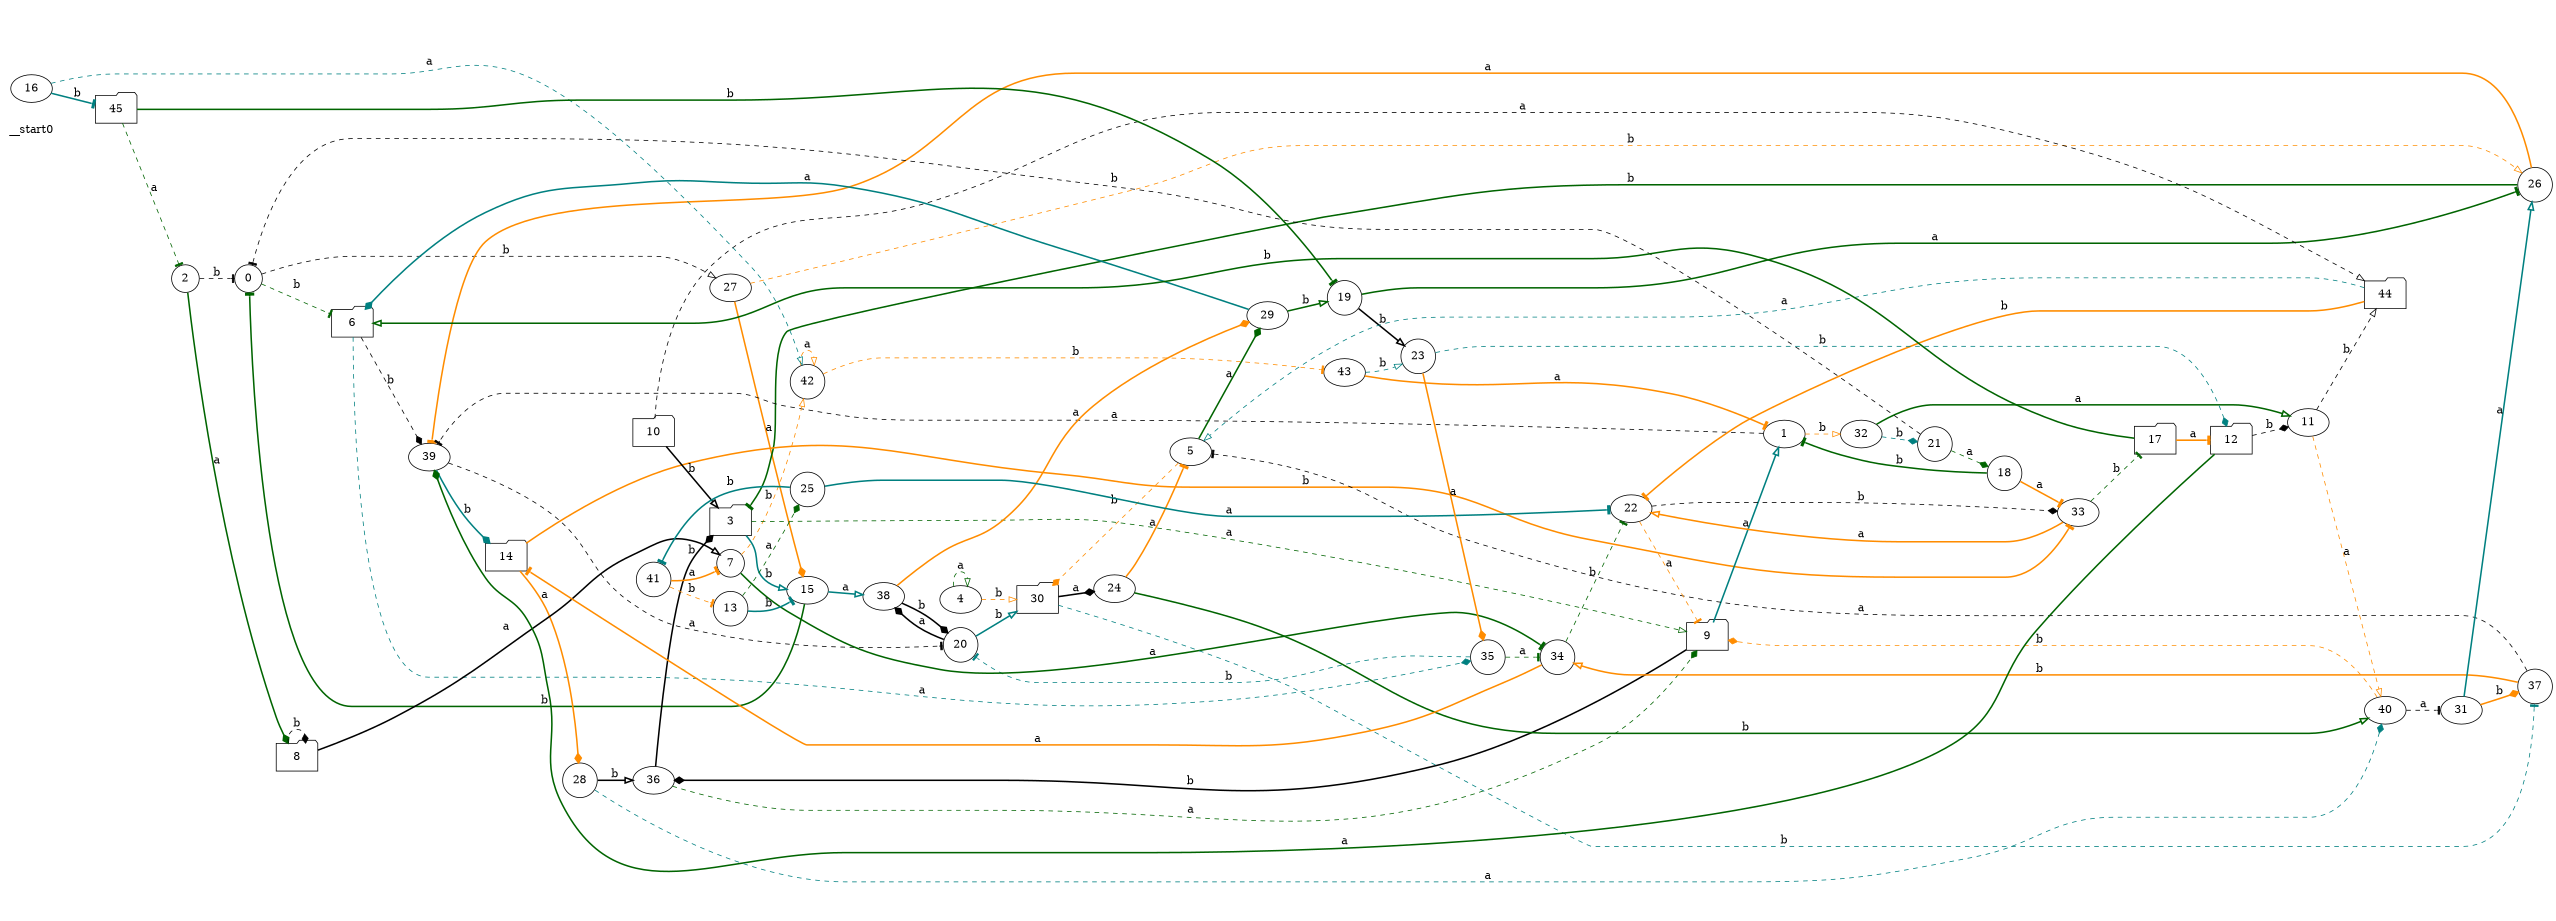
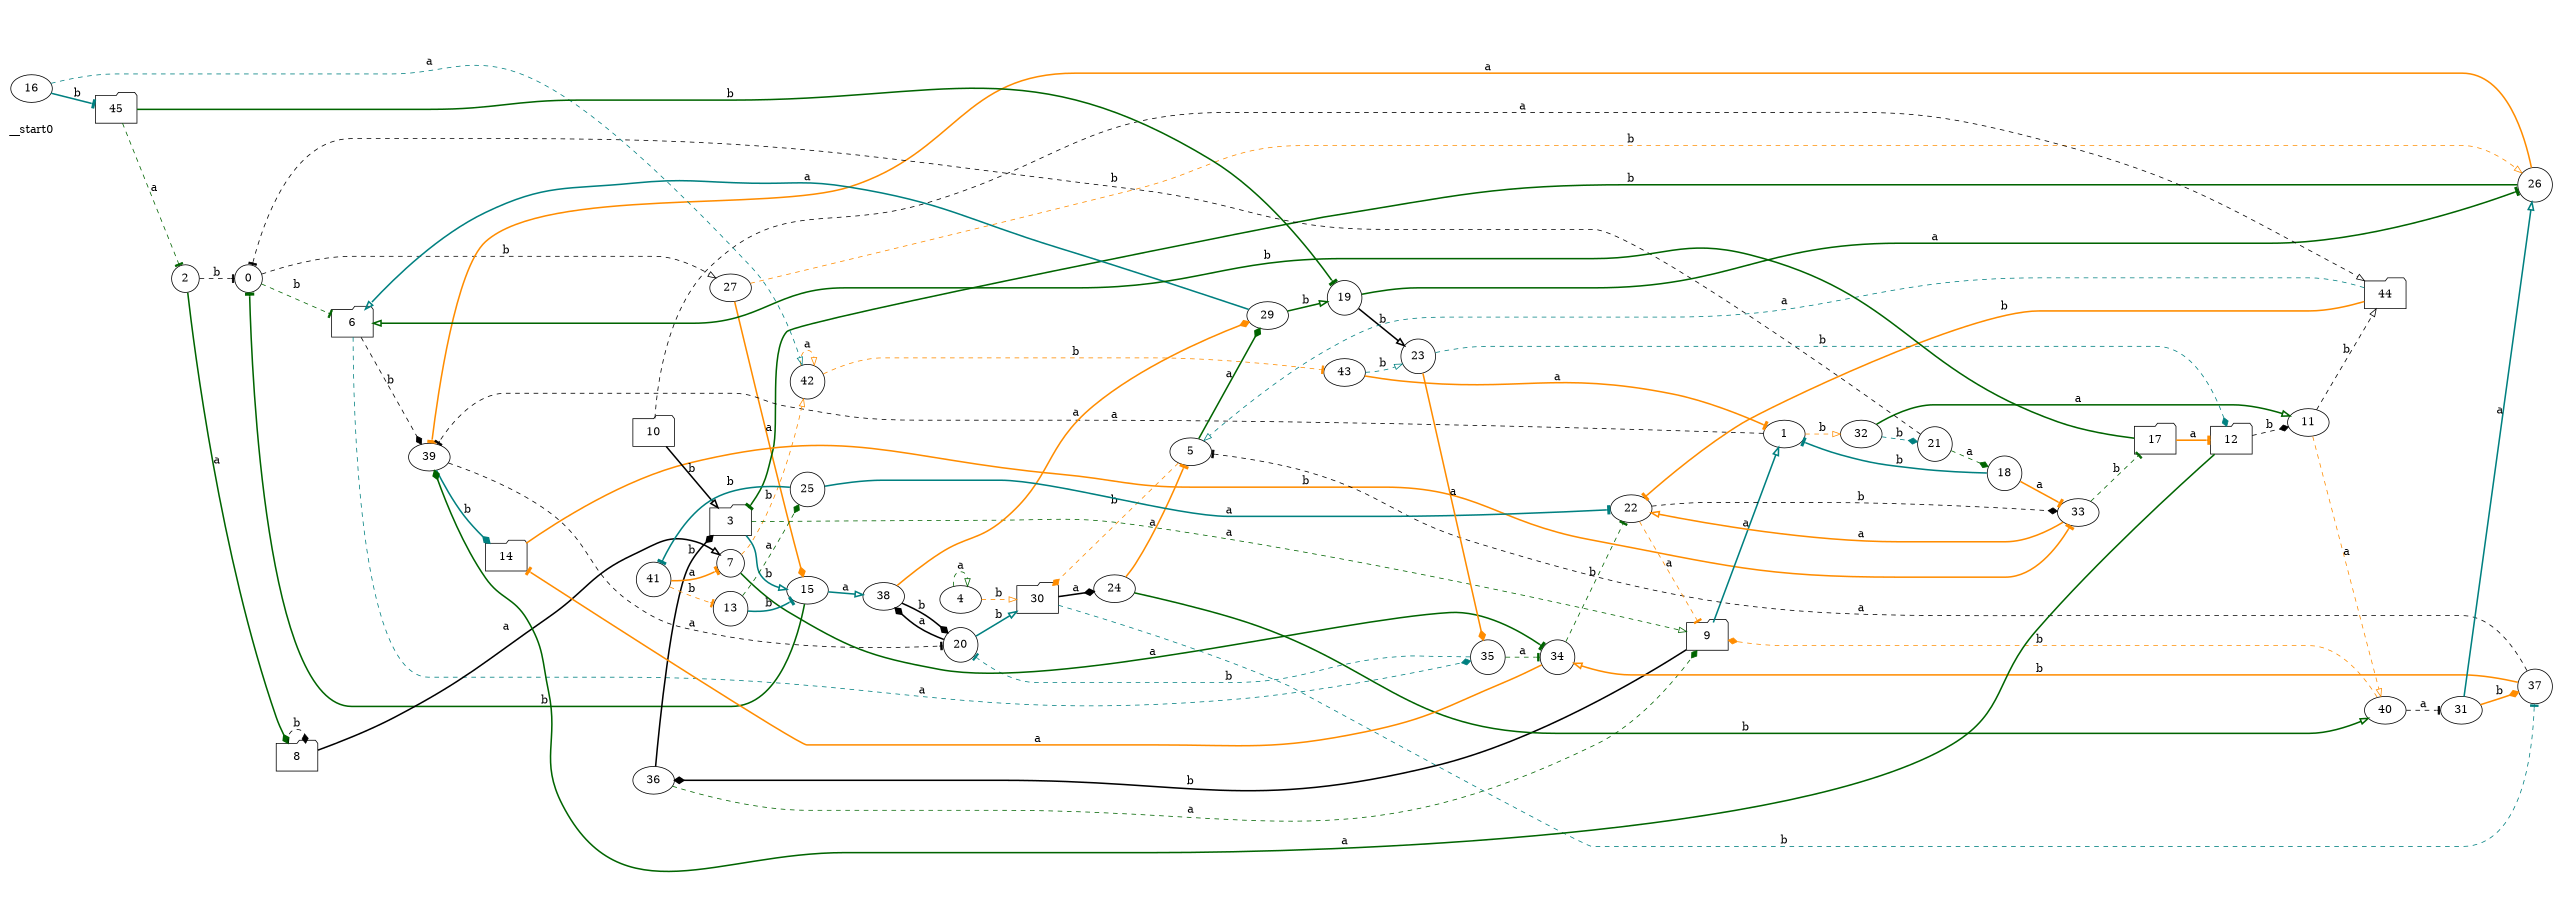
edge "29" -> "6": arrowhead diamond -> onormal
edge "18" -> "1": color darkgreen -> teal
node "28": removed
